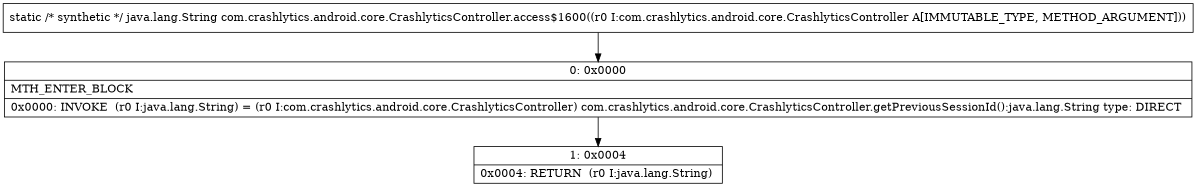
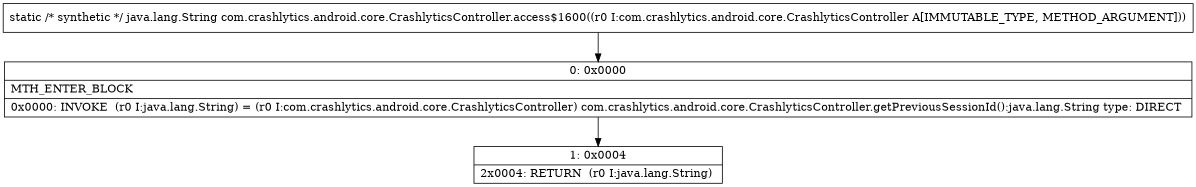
node "1: 0x0004": text "0x0004: RETURN  (r0 I:java.lang.String)" -> "2x0004: RETURN  (r0 I:java.lang.String)"
